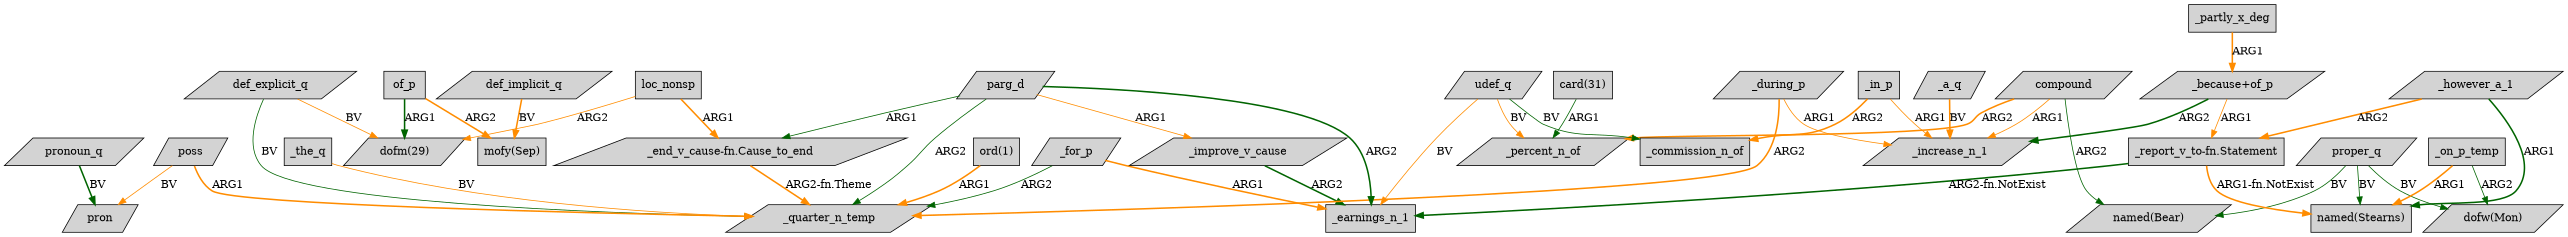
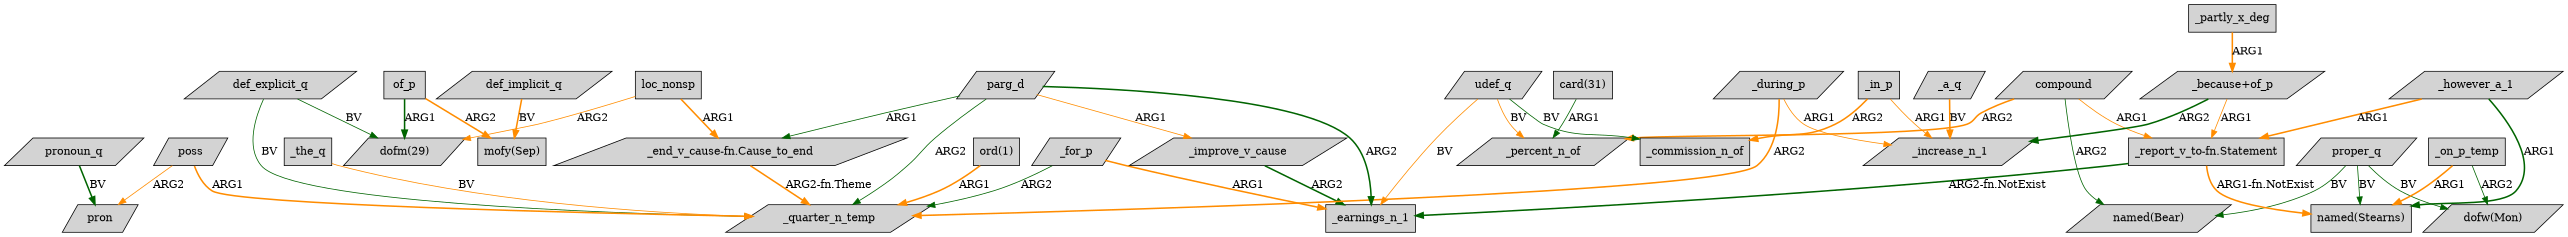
edge "def_explicit_q" -> "dofm(29)": color darkorange -> darkgreen
edge "_however_a_1" -> "_report_v_to-fn.Statement": label "ARG2" -> "ARG1"
edge "compound" -> "_increase_n_1": now "compound" -> "_report_v_to-fn.Statement"
edge "poss" -> "pron": label "BV" -> "ARG2"
